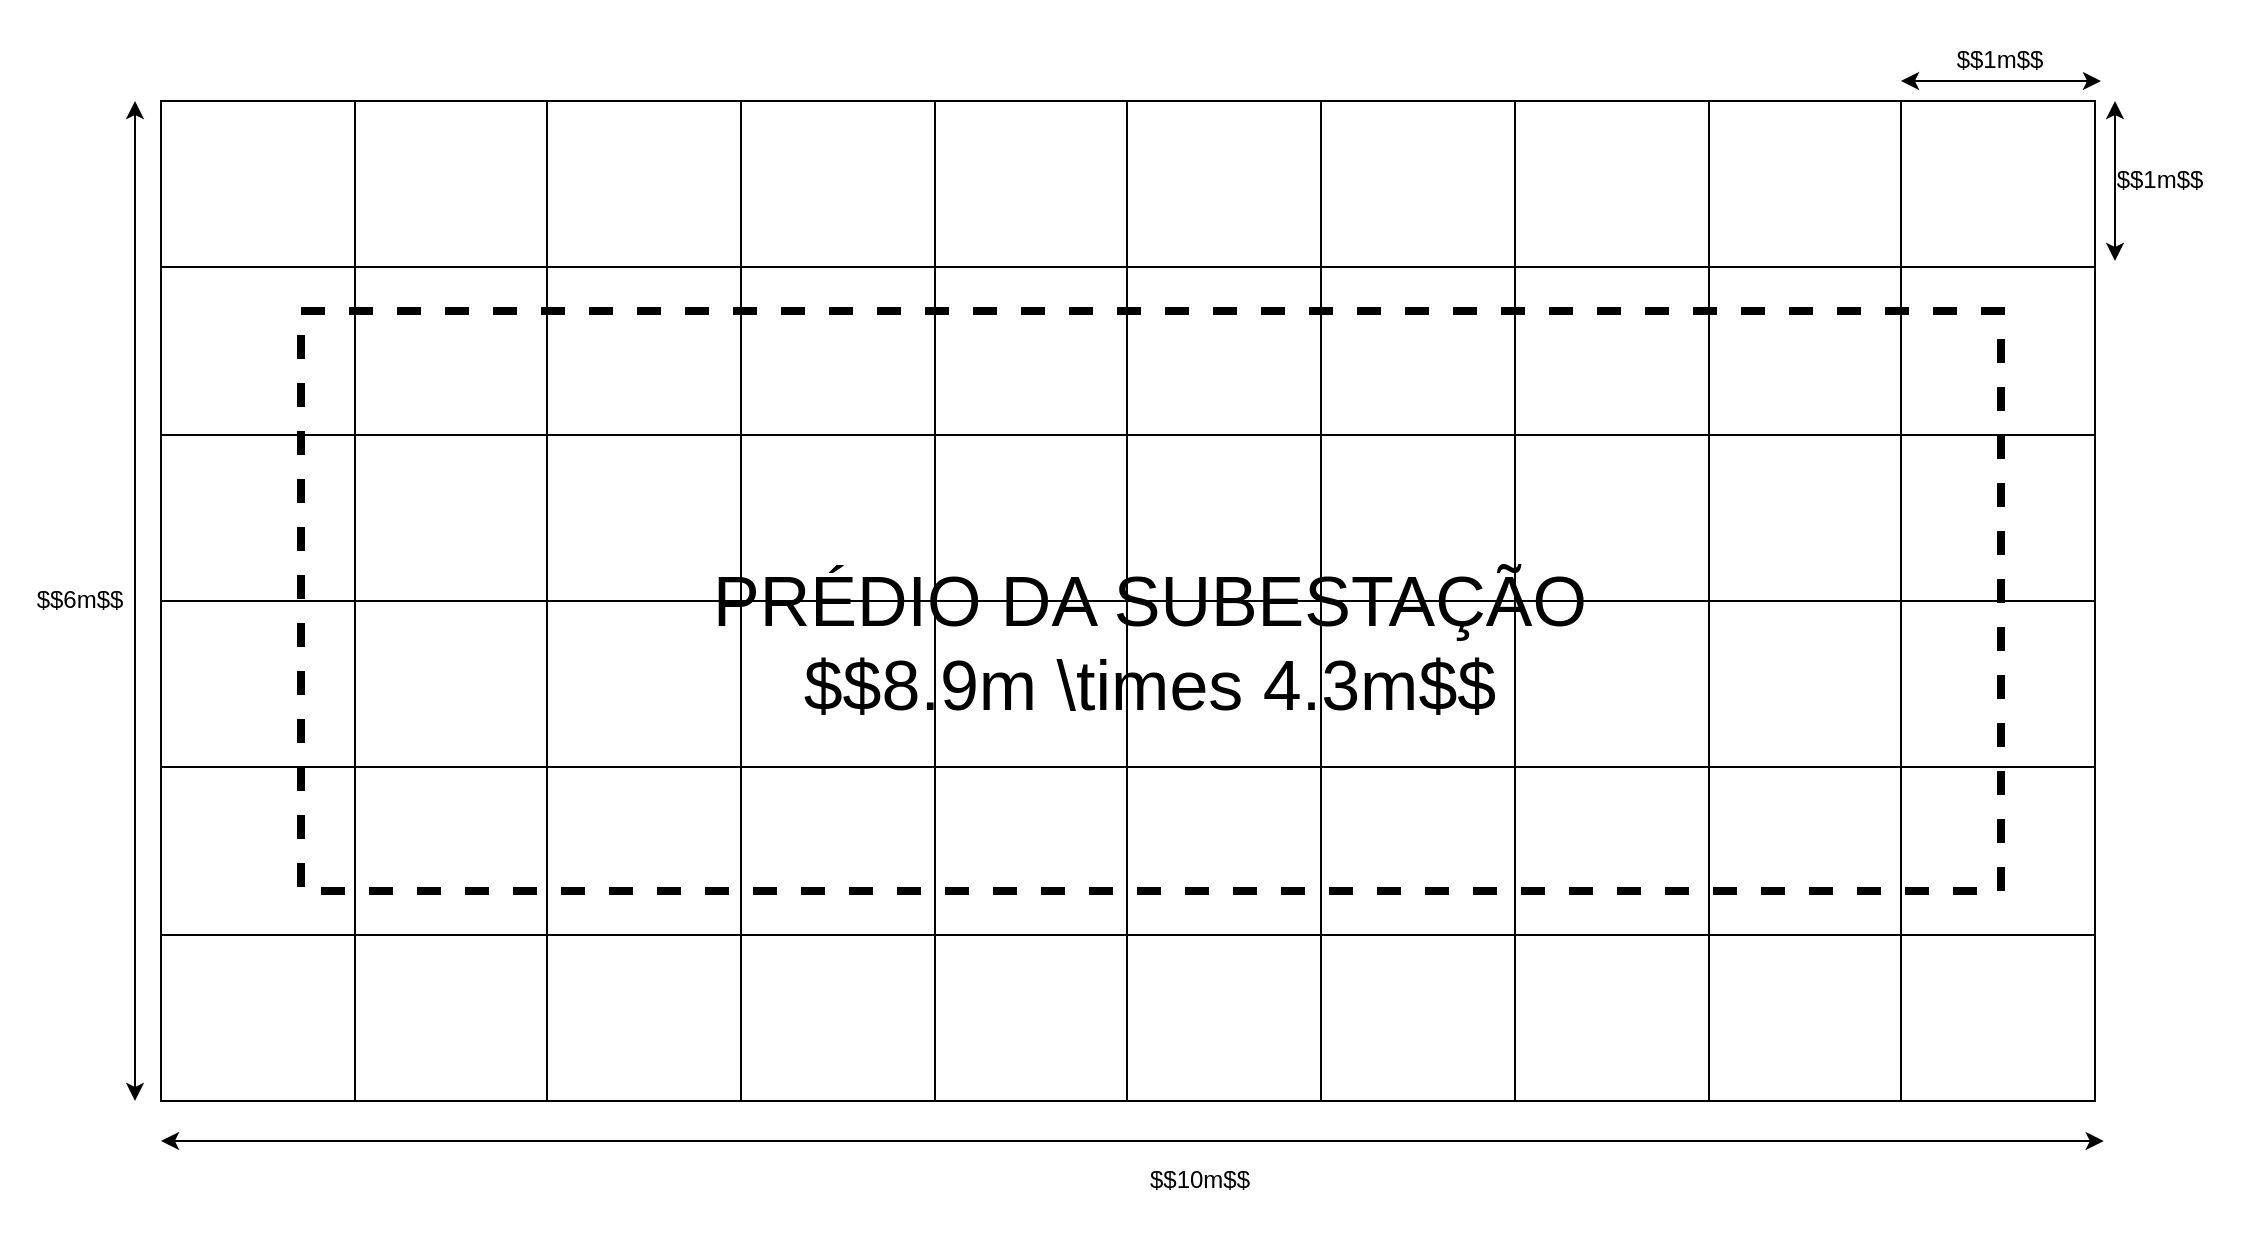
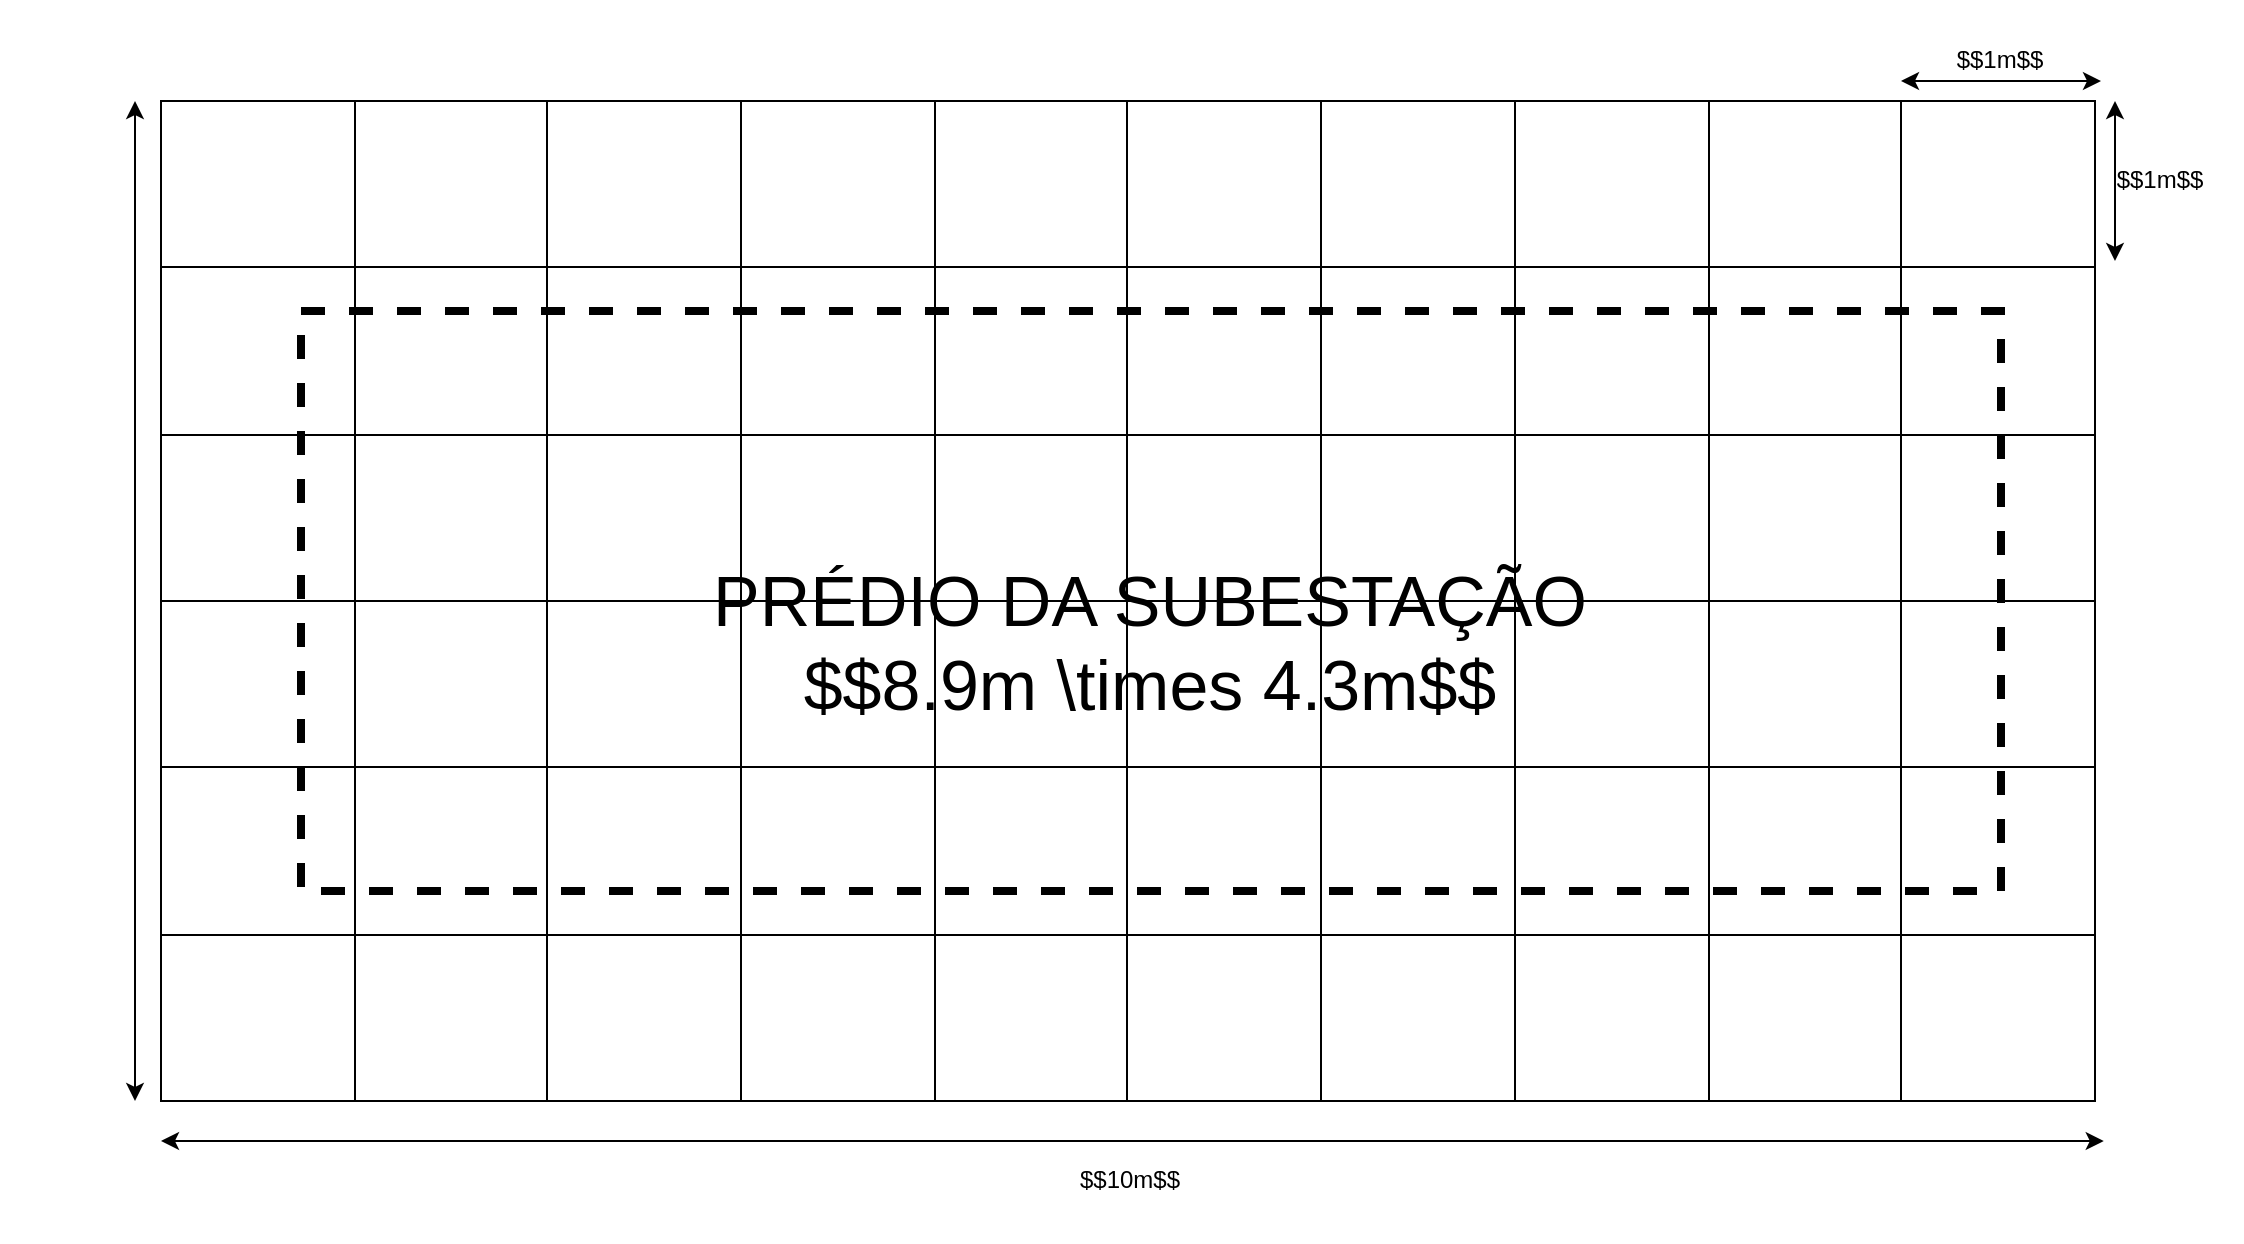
node "$$6m$$": removed
node "$$10m$$": moved (1201, 1181) -> (1131, 1181)
